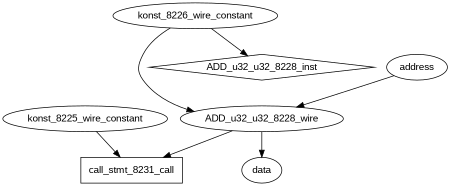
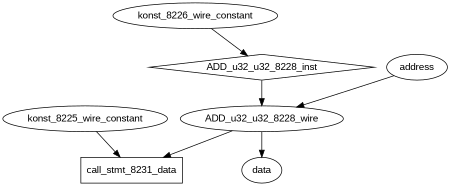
edge "konst_8226_wire_constant" -> "ADD_u32_u32_8228_wire": now "ADD_u32_u32_8228_inst" -> "ADD_u32_u32_8228_wire"
node "call_stmt_8231_call": label "call_stmt_8231_call" -> "call_stmt_8231_data"
